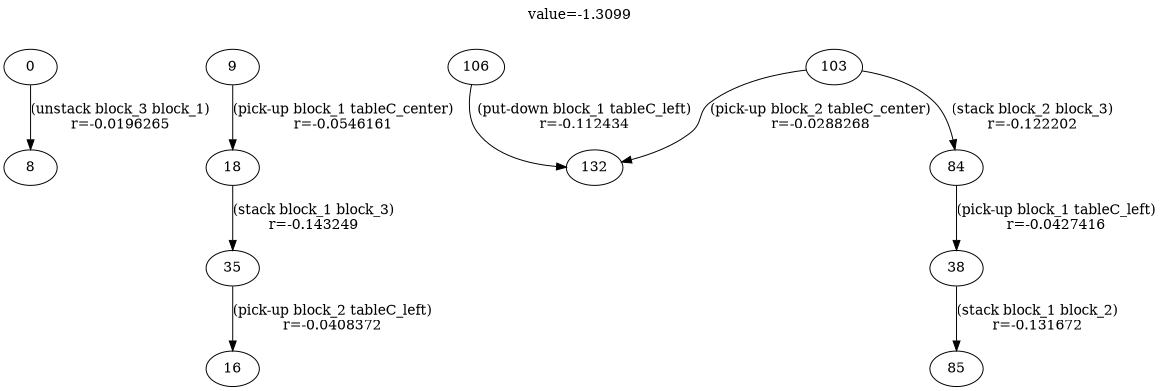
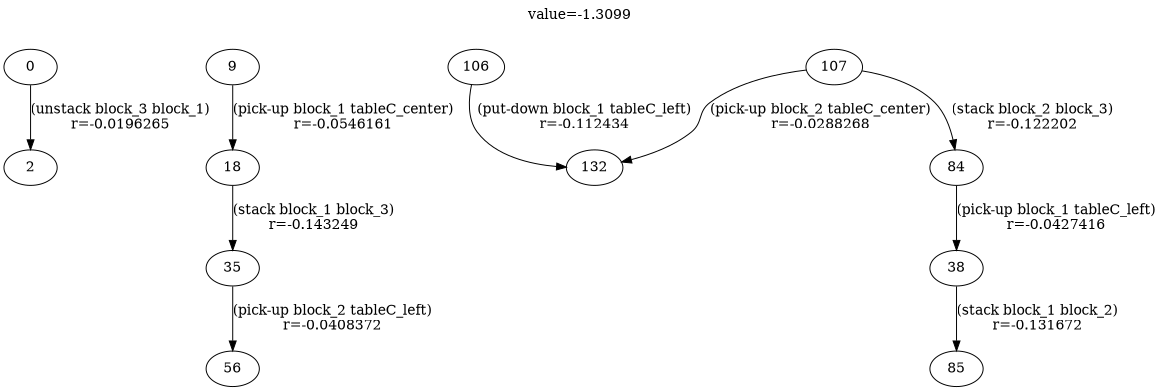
node "103": label "103" -> "107"
node "8": label "8" -> "2"
node "16": label "16" -> "56"
